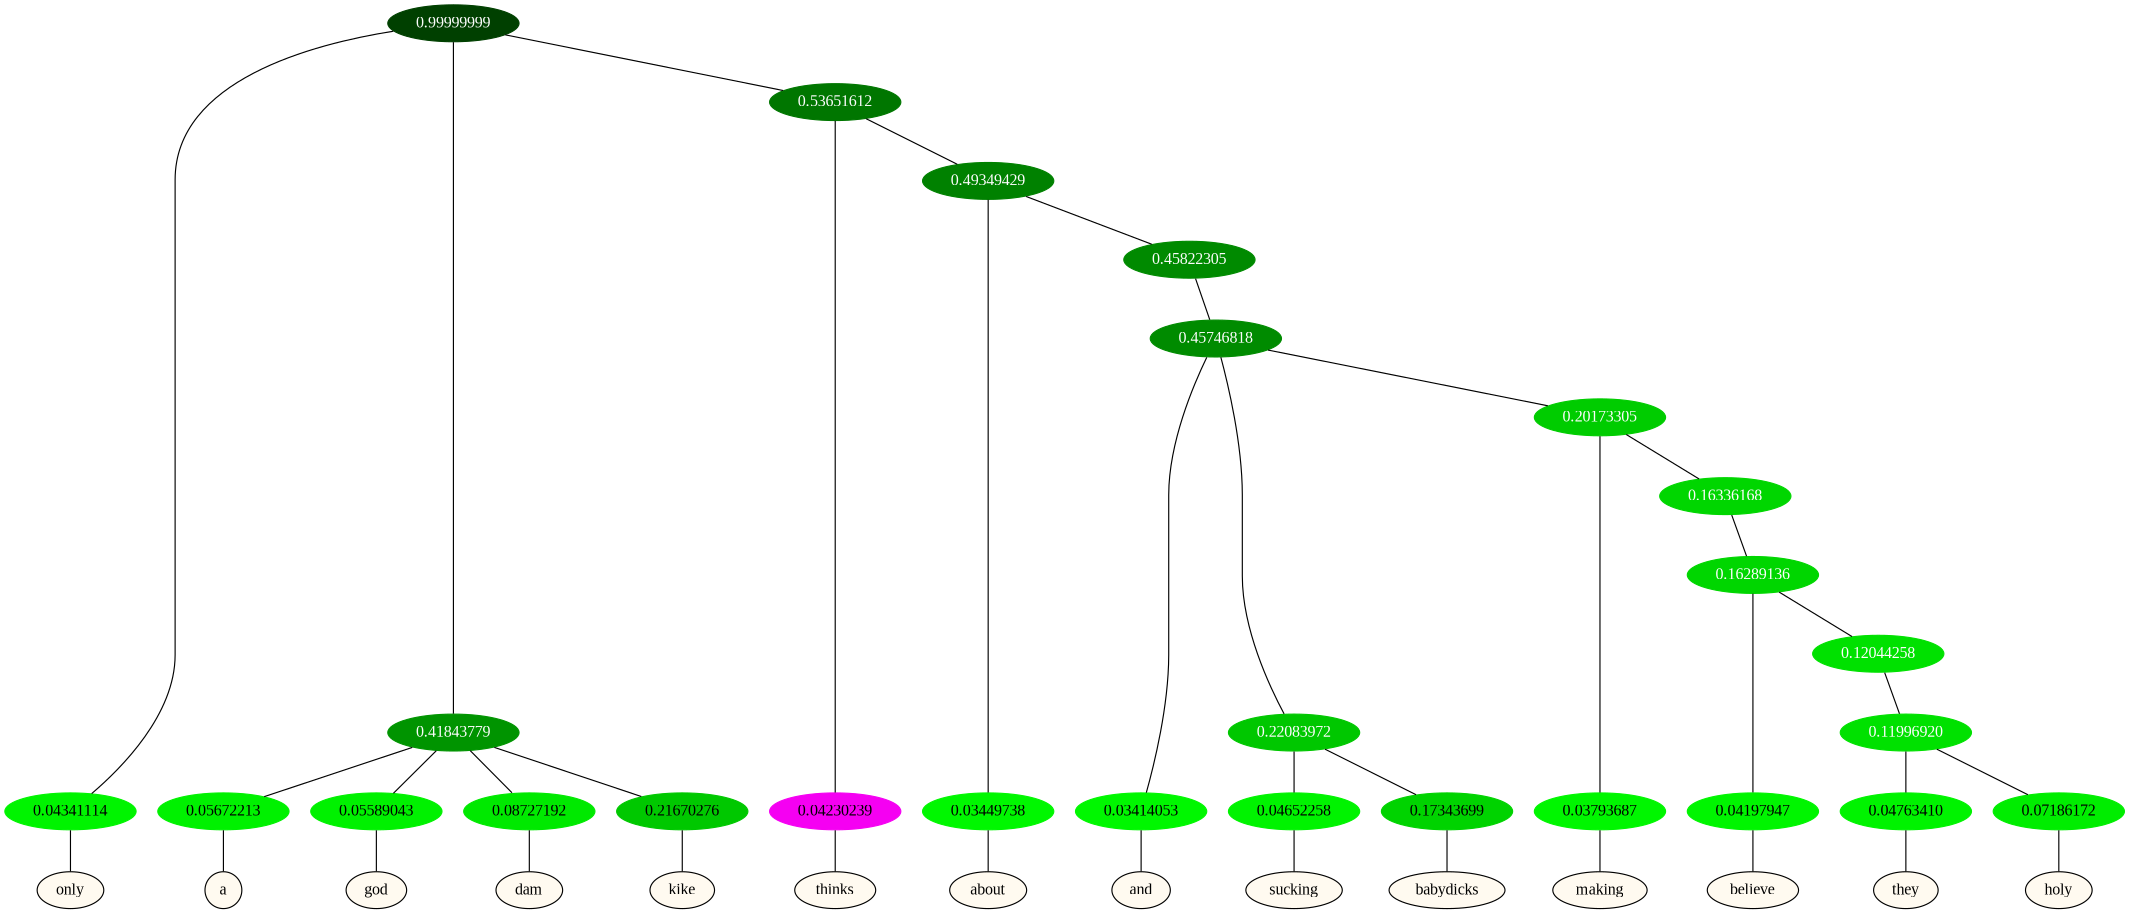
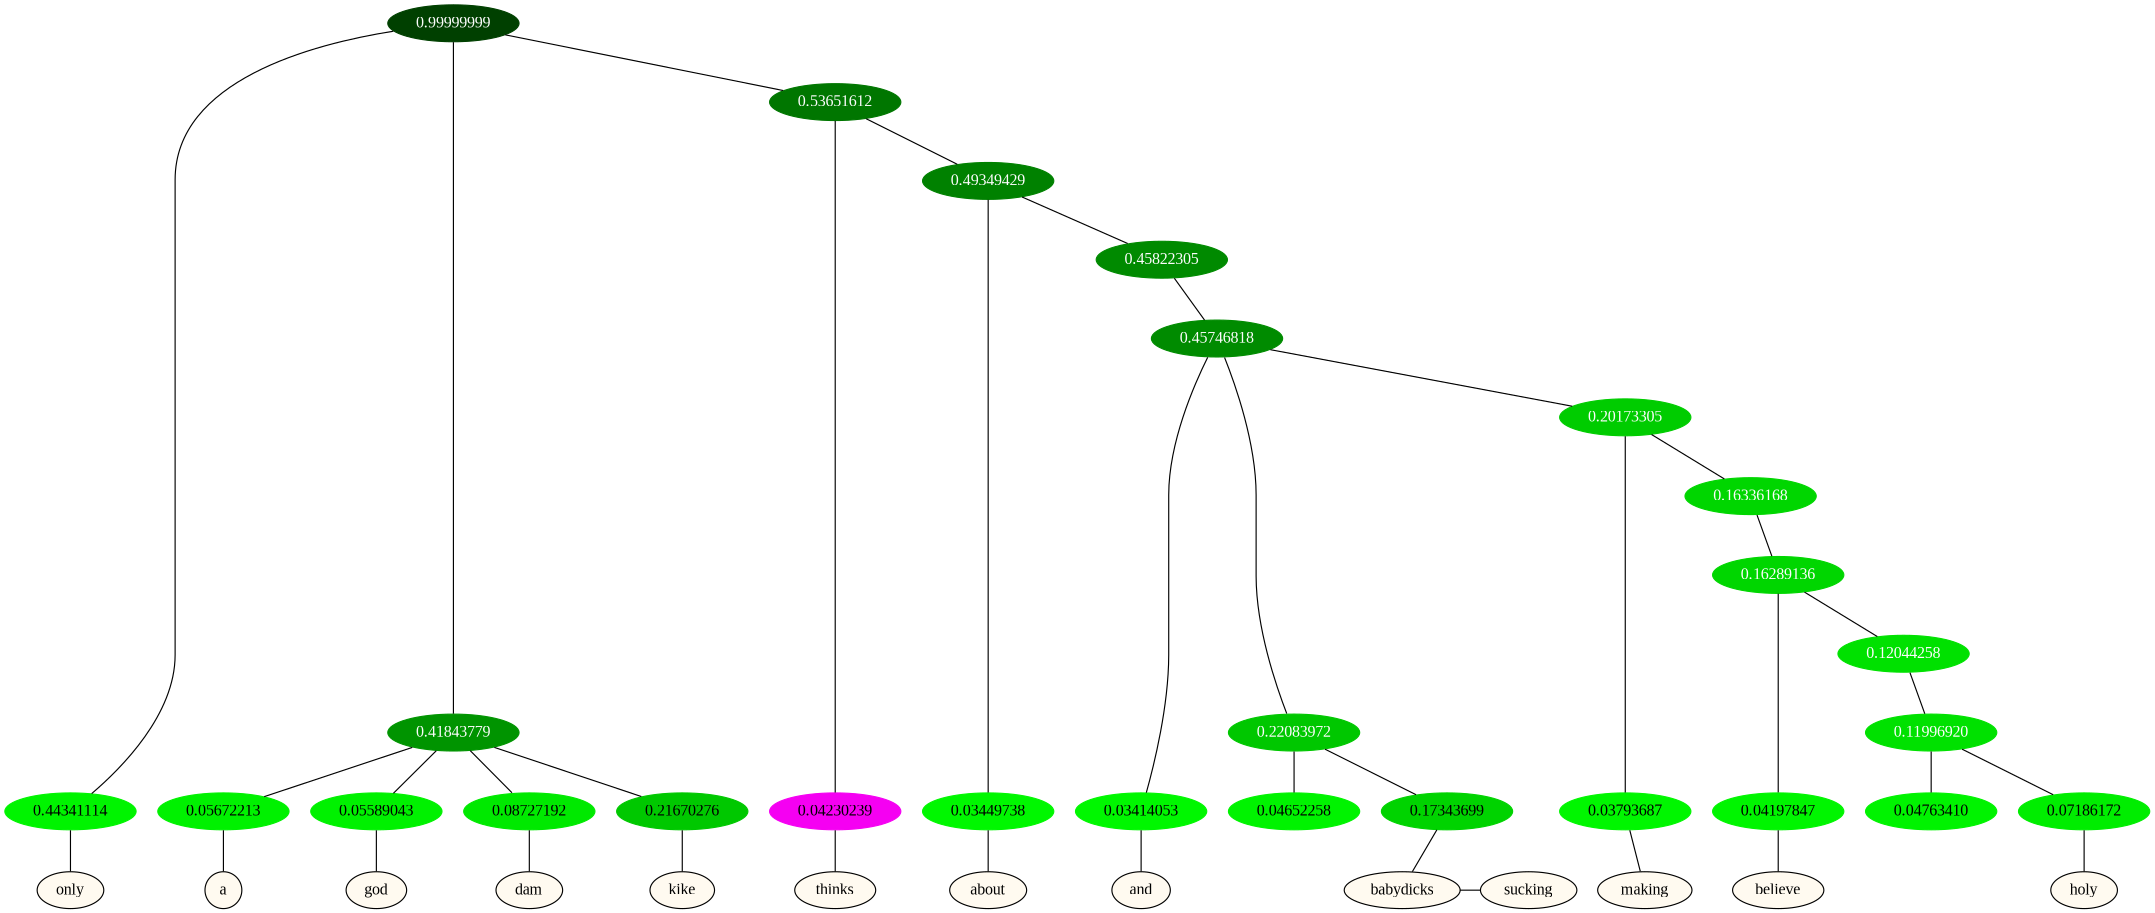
node "0.04341114": label "0.04341114" -> "0.44341114"
node "0.04197947": label "0.04197947" -> "0.04197847"
edge "0.04652258" -- "sucking": now "babydicks" -- "sucking"
node "they": removed
